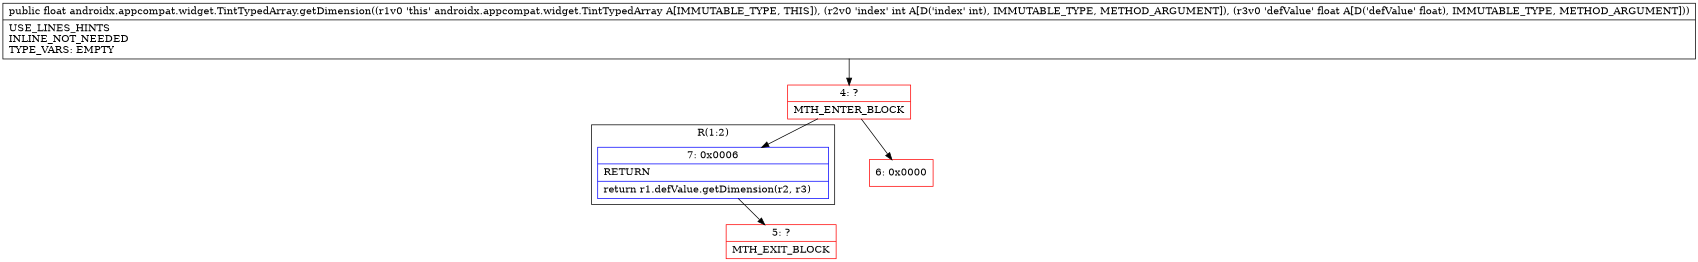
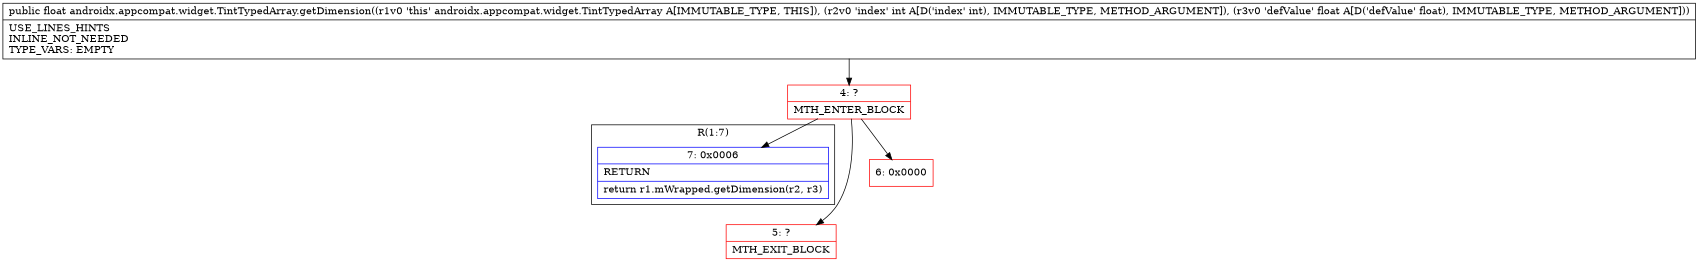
cluster "R(1:2)": label "R(1:2)" -> "R(1:7)"
node "7: 0x0006": text "return r1.defValue.getDimension(r2, r3)" -> "return r1.mWrapped.getDimension(r2, r3)"
edge "7: 0x0006" -> "5: ?": now "4: ?" -> "5: ?"
